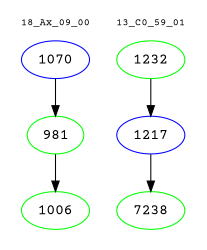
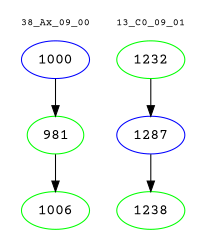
cluster "18_Ax_09_00": label "18_Ax_09_00" -> "38_Ax_09_00"
cluster "13_C0_59_01": label "13_C0_59_01" -> "13_C0_09_01"
node "1070": label "1070" -> "1000"
node "1217": label "1217" -> "1287"
node "7238": label "7238" -> "1238"
